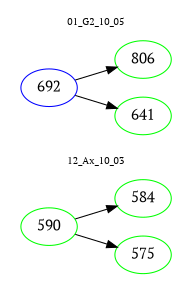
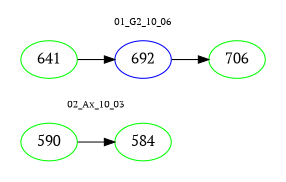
cluster "01_G2_10_05": label "01_G2_10_05" -> "01_G2_10_06"
node "806": label "806" -> "706"
edge "692" -> "641": reversed
cluster "12_Ax_10_03": label "12_Ax_10_03" -> "02_Ax_10_03"
node "575": removed
